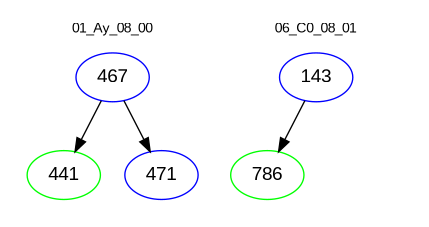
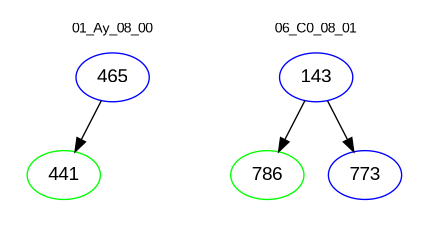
node "467": label "467" -> "465"
node "471": removed
node "773": added
